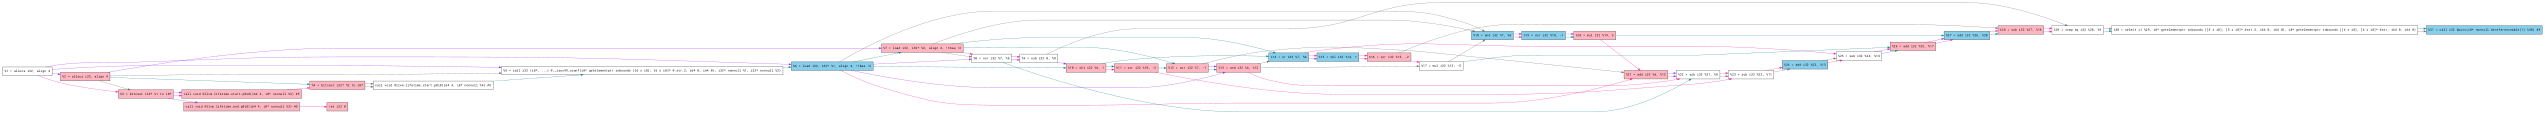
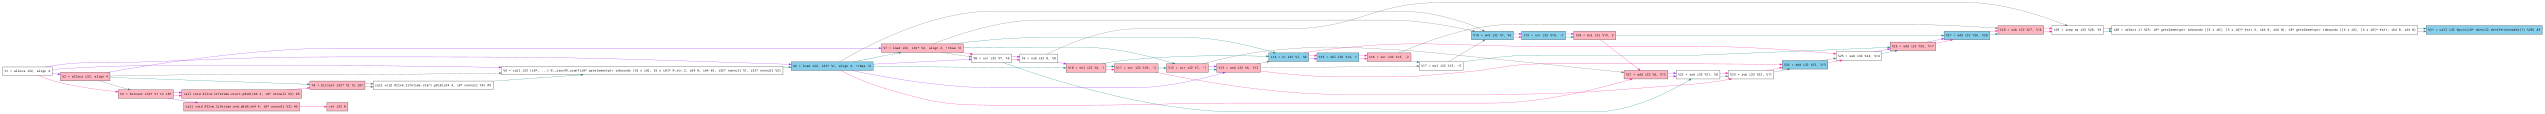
edge "%16 = xor i32 %15, -2" -> "%17 = mul i32 %13, -5": color deeppink -> teal
edge "%13 = and i32 %6, %12" -> "%22 = sub i32 %21, %8": now "%13 = and i32 %6, %12" -> "%24 = add i32 %23, %13"
